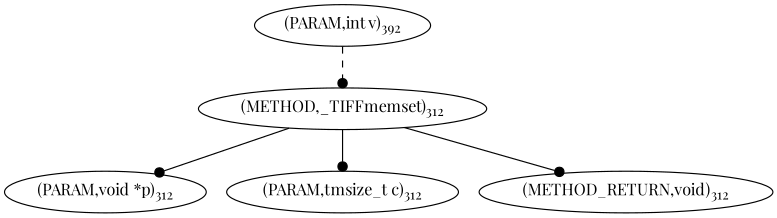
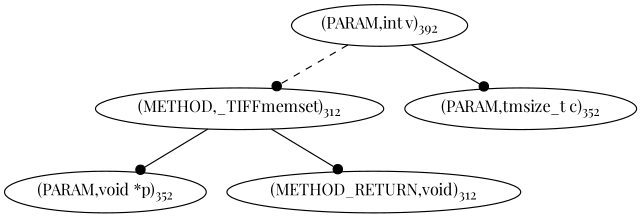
edge "(METHOD,_TIFFmemset)" -> "(PARAM,tmsize_t c)": now "(PARAM,int v)" -> "(PARAM,tmsize_t c)"
node "(PARAM,void *p)": text "312" -> "352"
node "(PARAM,tmsize_t c)": text "312" -> "352"
